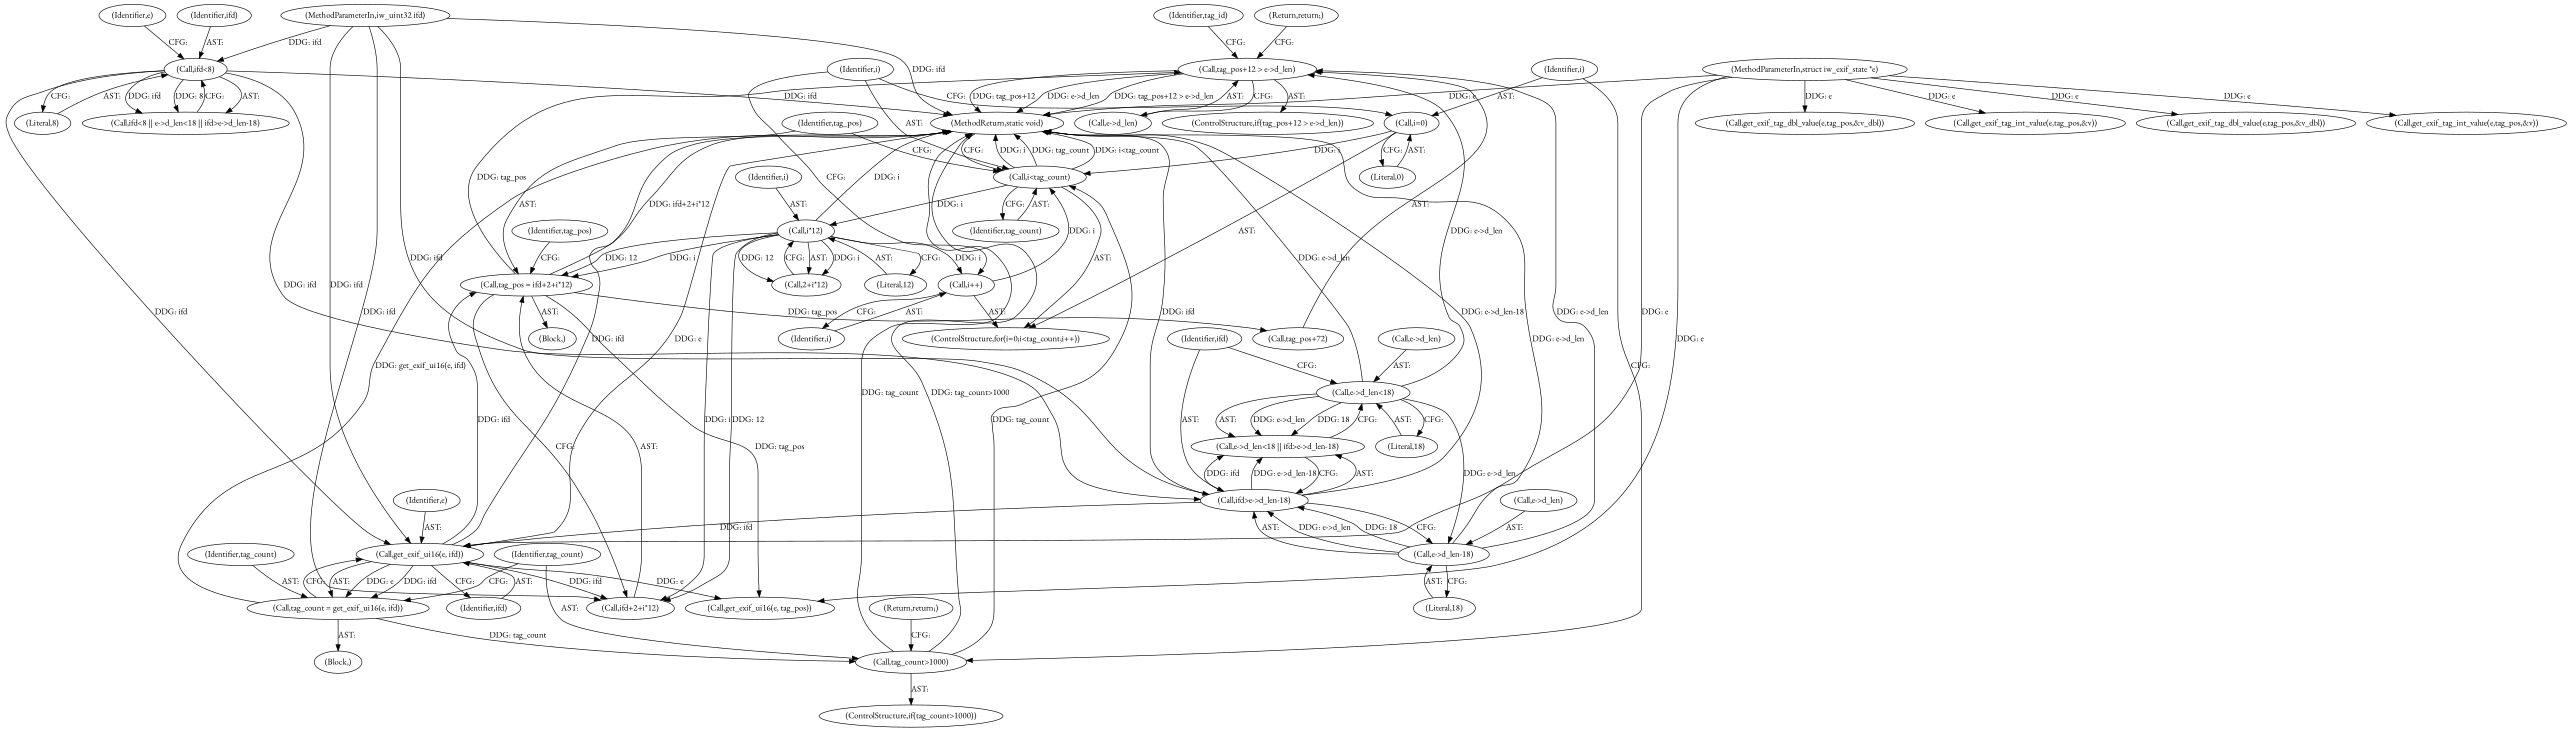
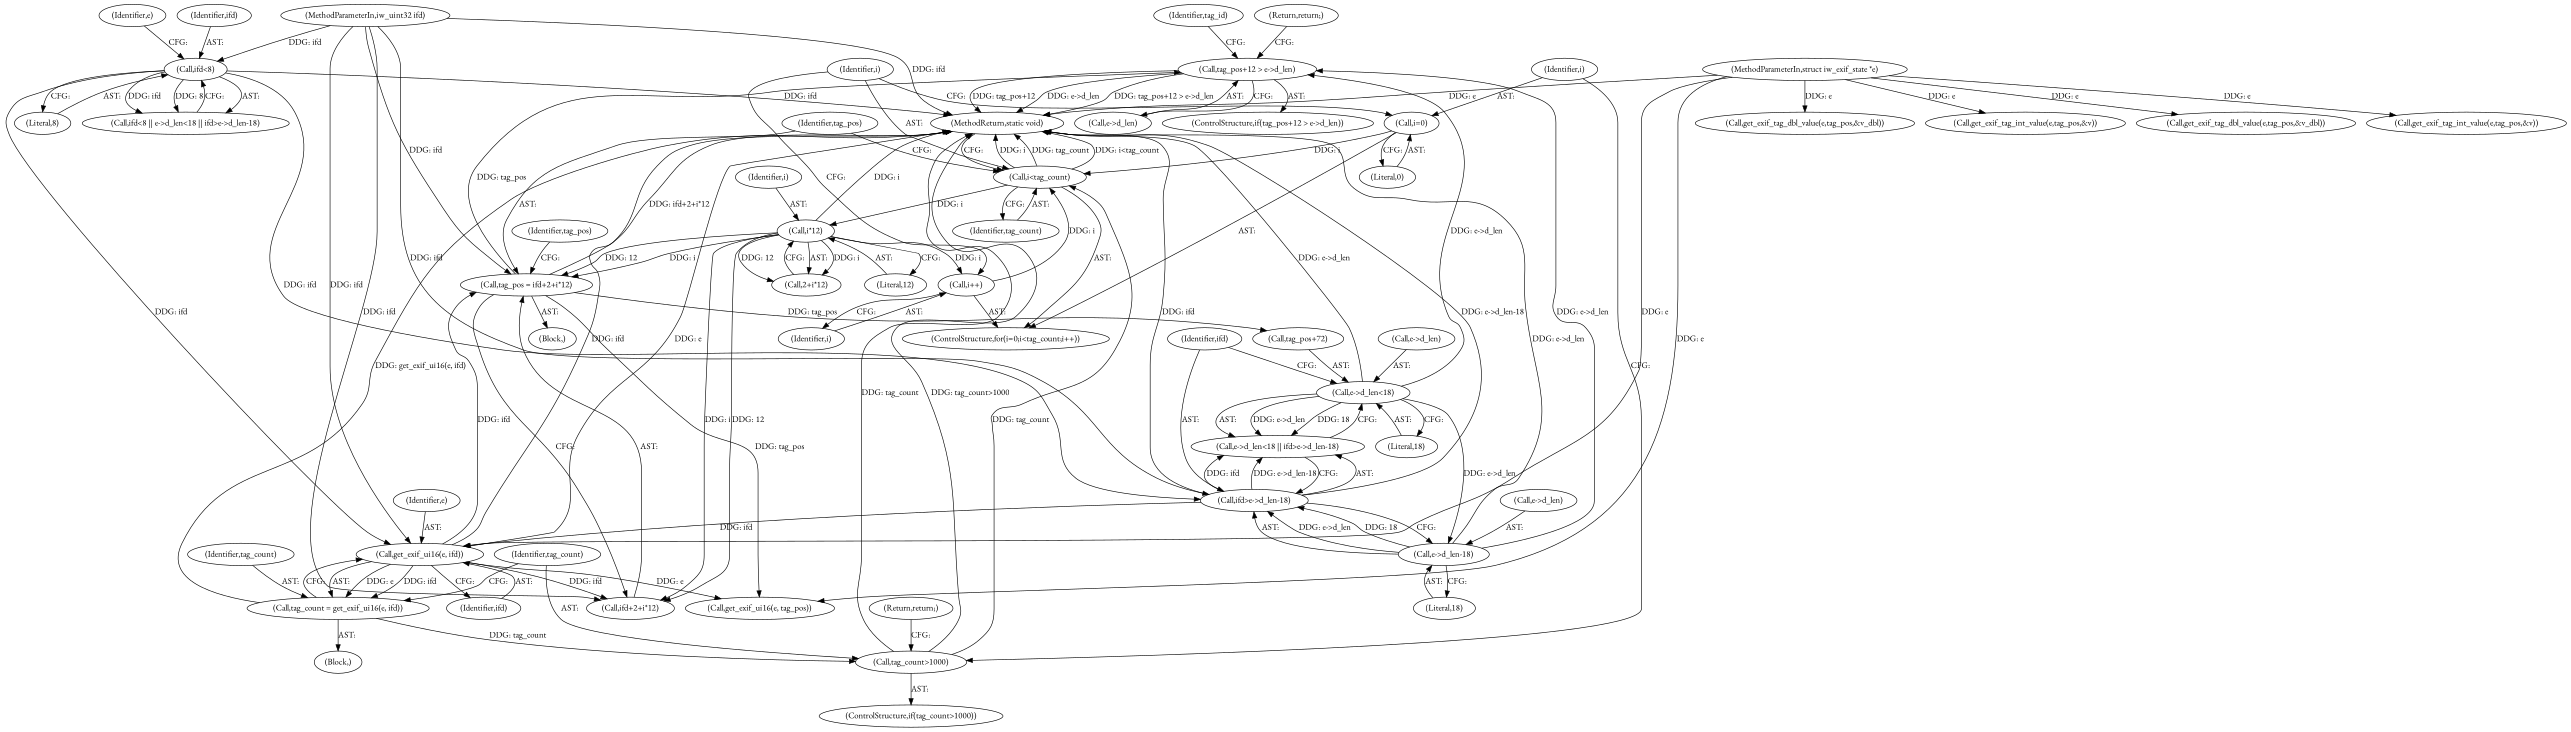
edge "(MethodParameterIn,iw_uint32 ifd)" -> "(Call,tag_pos = ifd+2+i*12)": added, label "DDG: ifd"
edge "(Call,tag_pos+72)" -> "(Call,tag_pos+12 > e->d_len)": now "(Call,tag_pos+72)" -> "(Call,e->d_len<18)"
